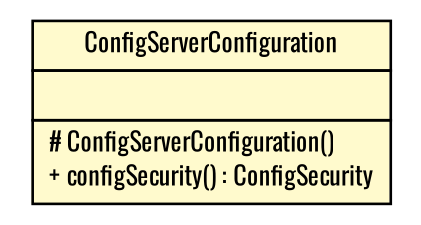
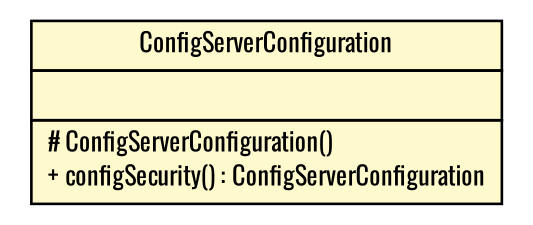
node "ConfigServerConfiguration": text "+ configSecurity() : ConfigSecurity" -> "+ configSecurity() : ConfigServerConfiguration"
